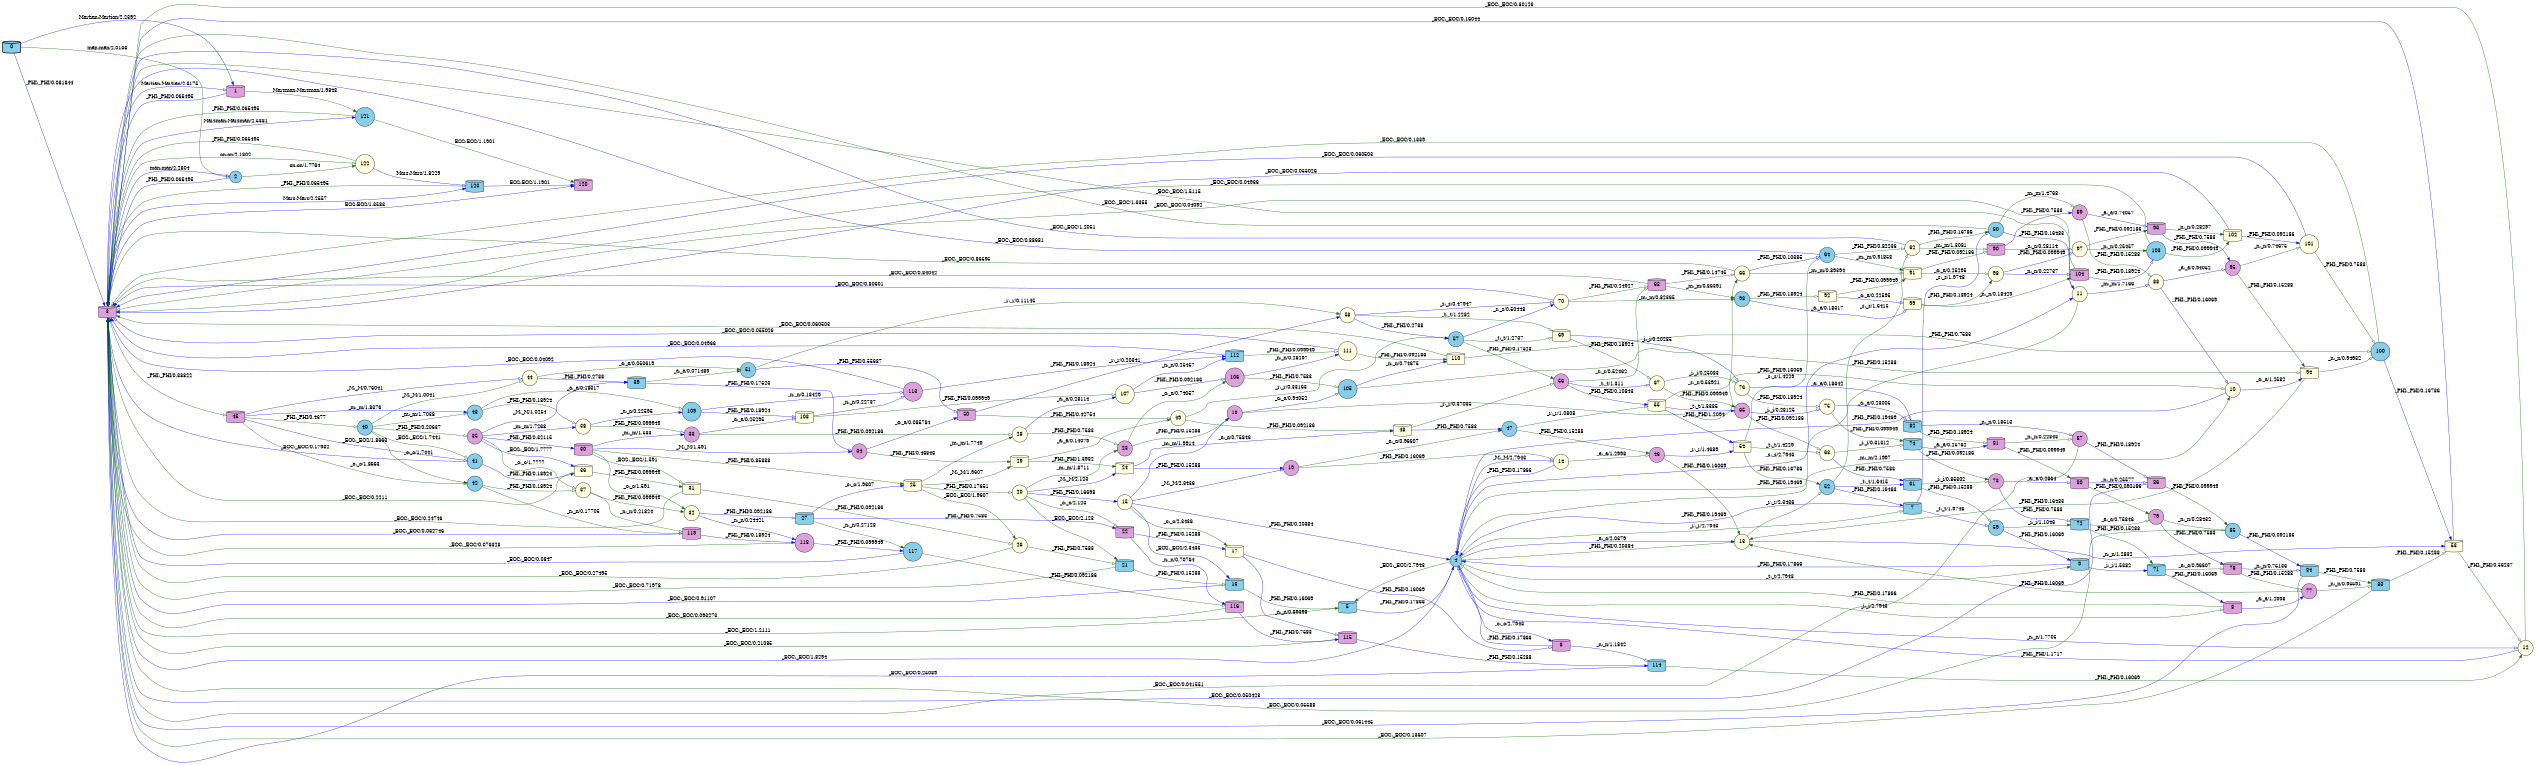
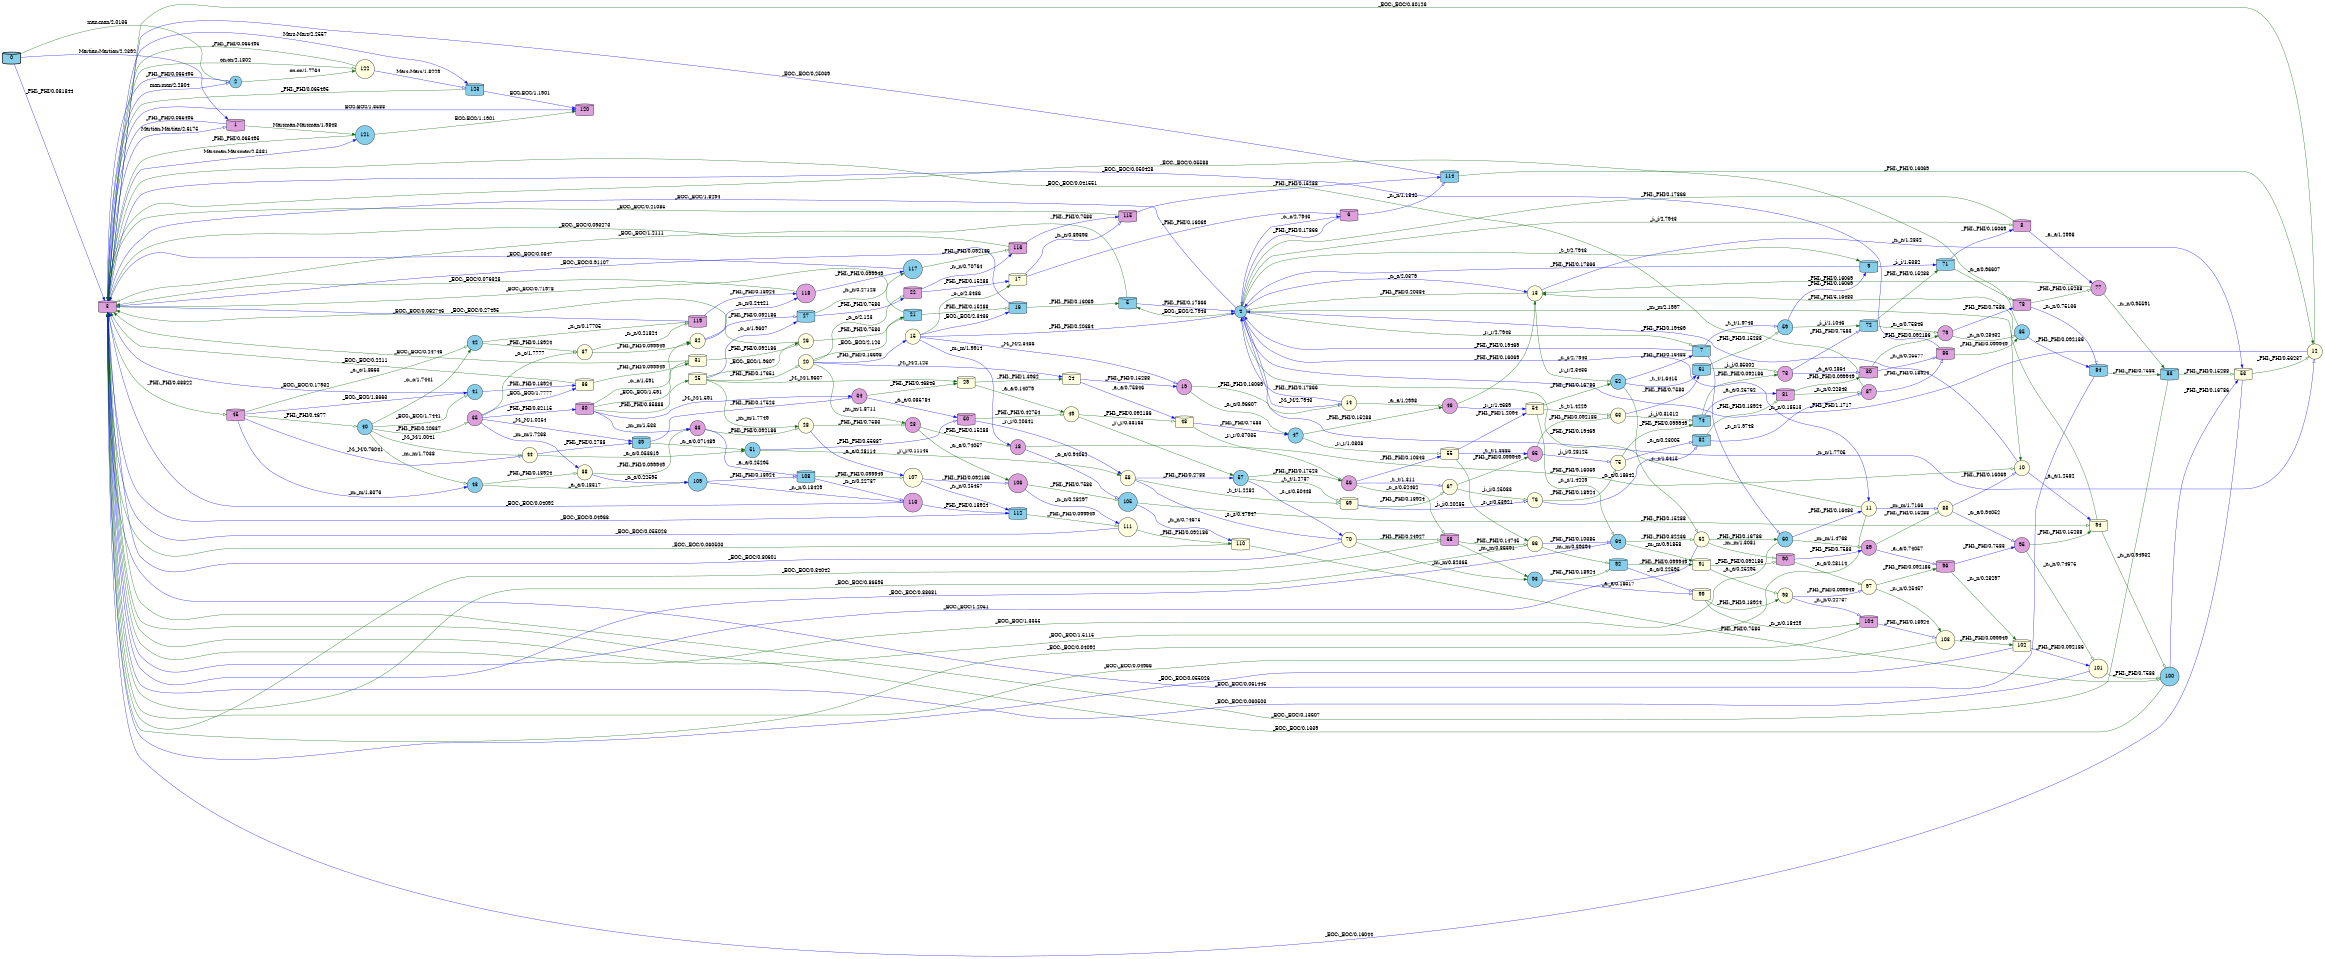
node "103": fillcolor skyblue -> lightyellow
edge "66" -> "91": now "66" -> "92"
node "92": fillcolor lightyellow -> skyblue
node "108": fillcolor lightyellow -> skyblue
edge "45" -> "41": arrowhead onormal -> normal
edge "27" -> "25": reversed
edge "94" -> "13": label "_PHI:_PHI/0.16483" -> "_PHI:_PHI/5.16483"
edge "77" -> "83": arrowhead onormal -> normal
